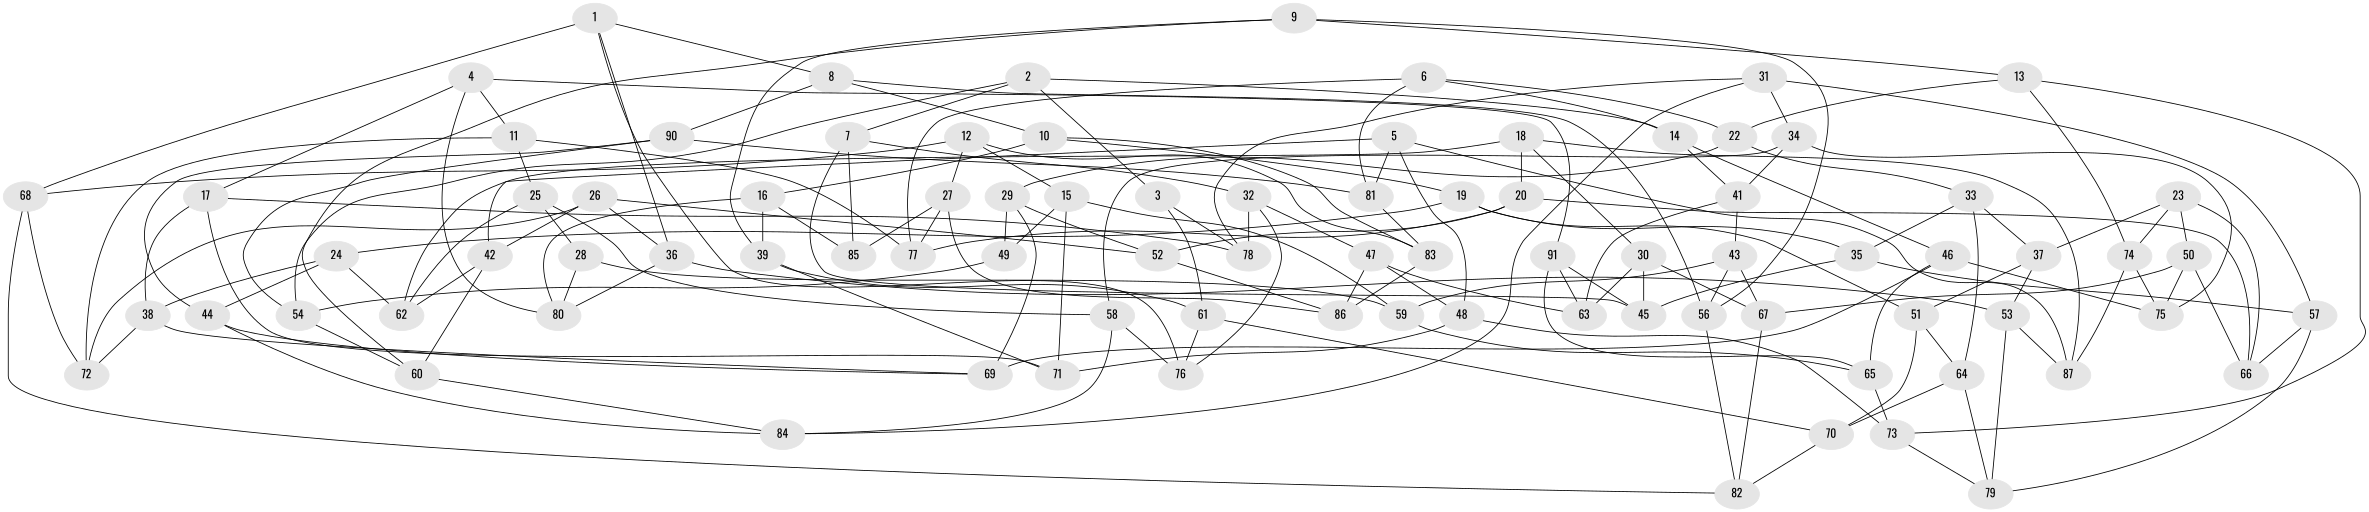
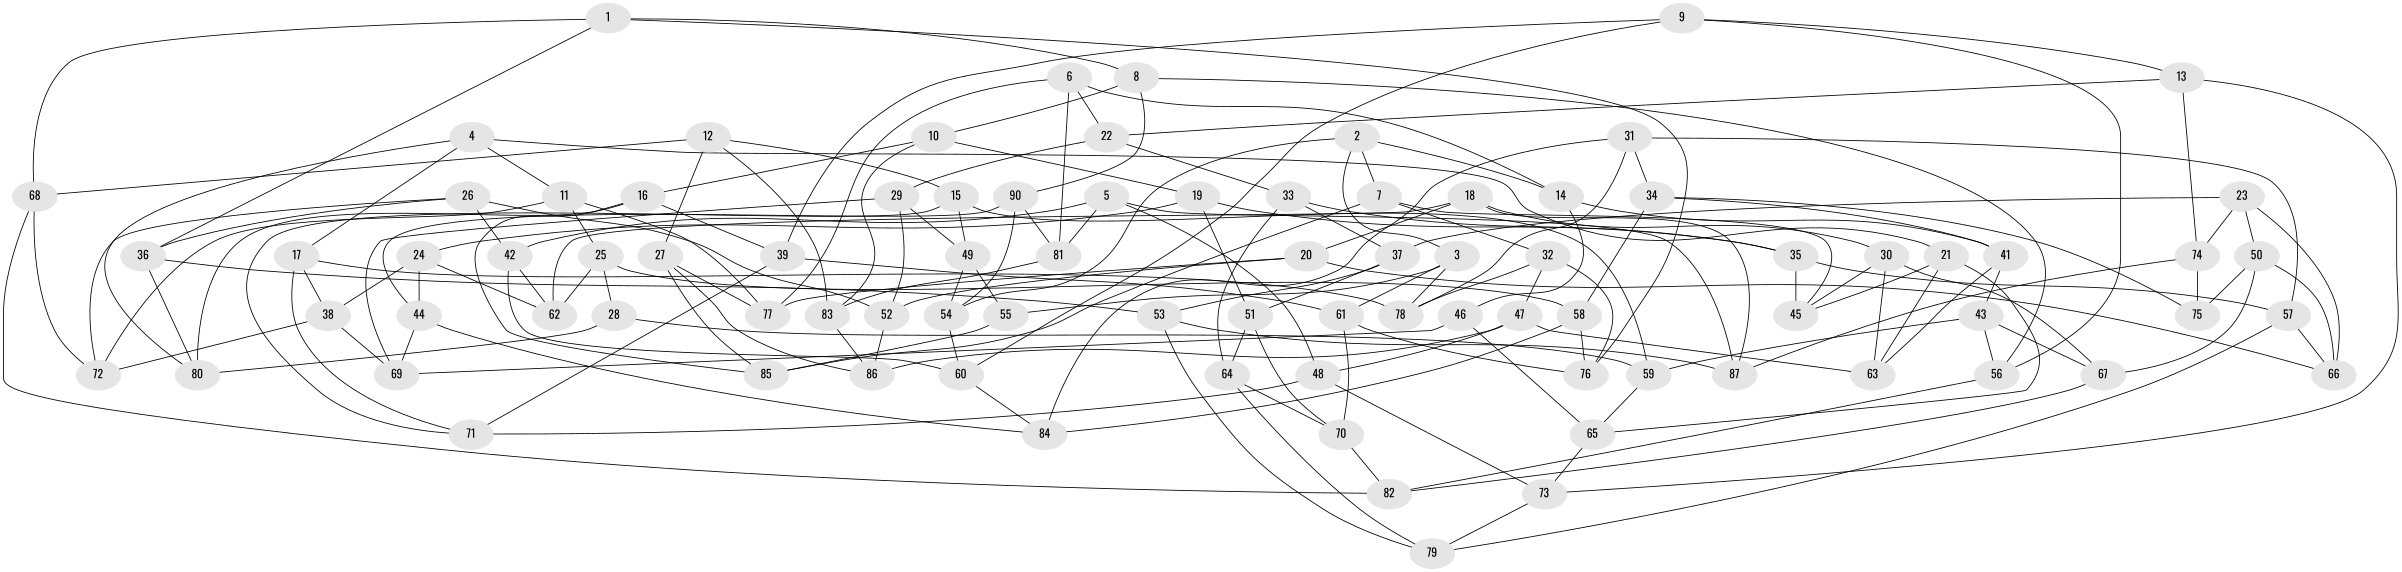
node "91": label "91" -> "21"
edge "46" -- "75": removed
node "55": added
